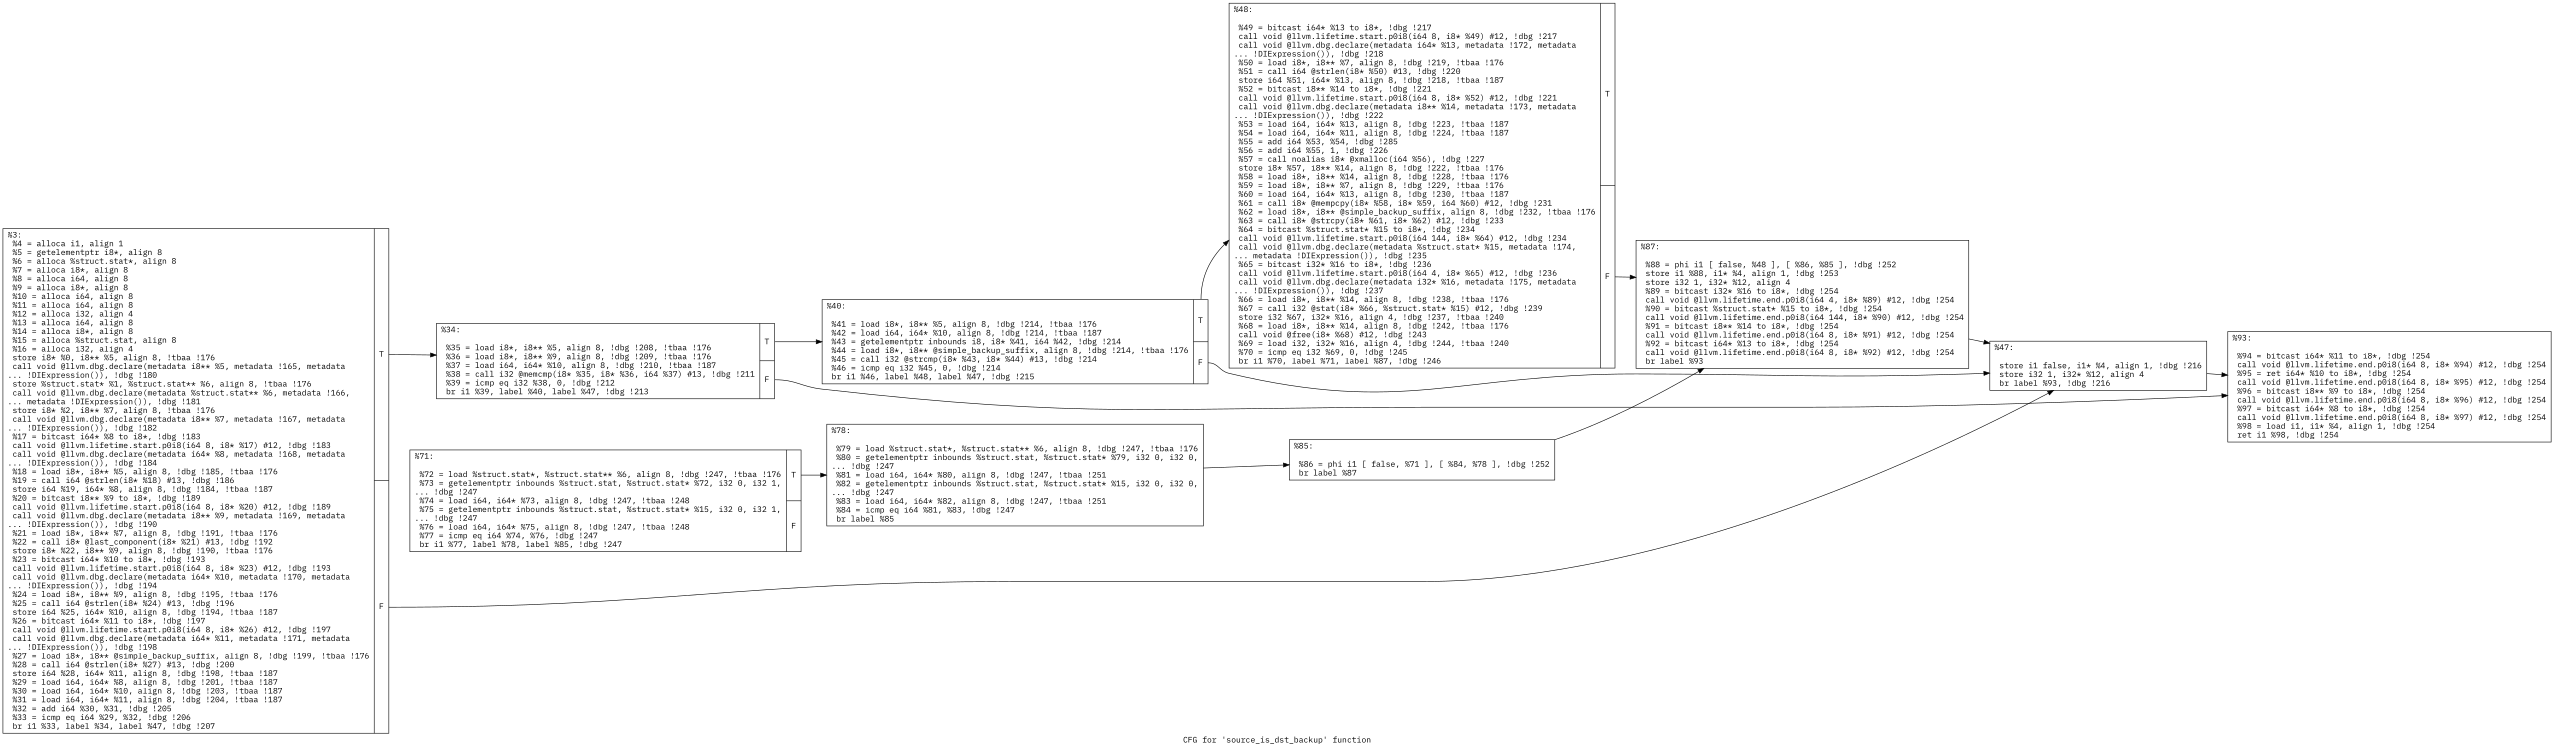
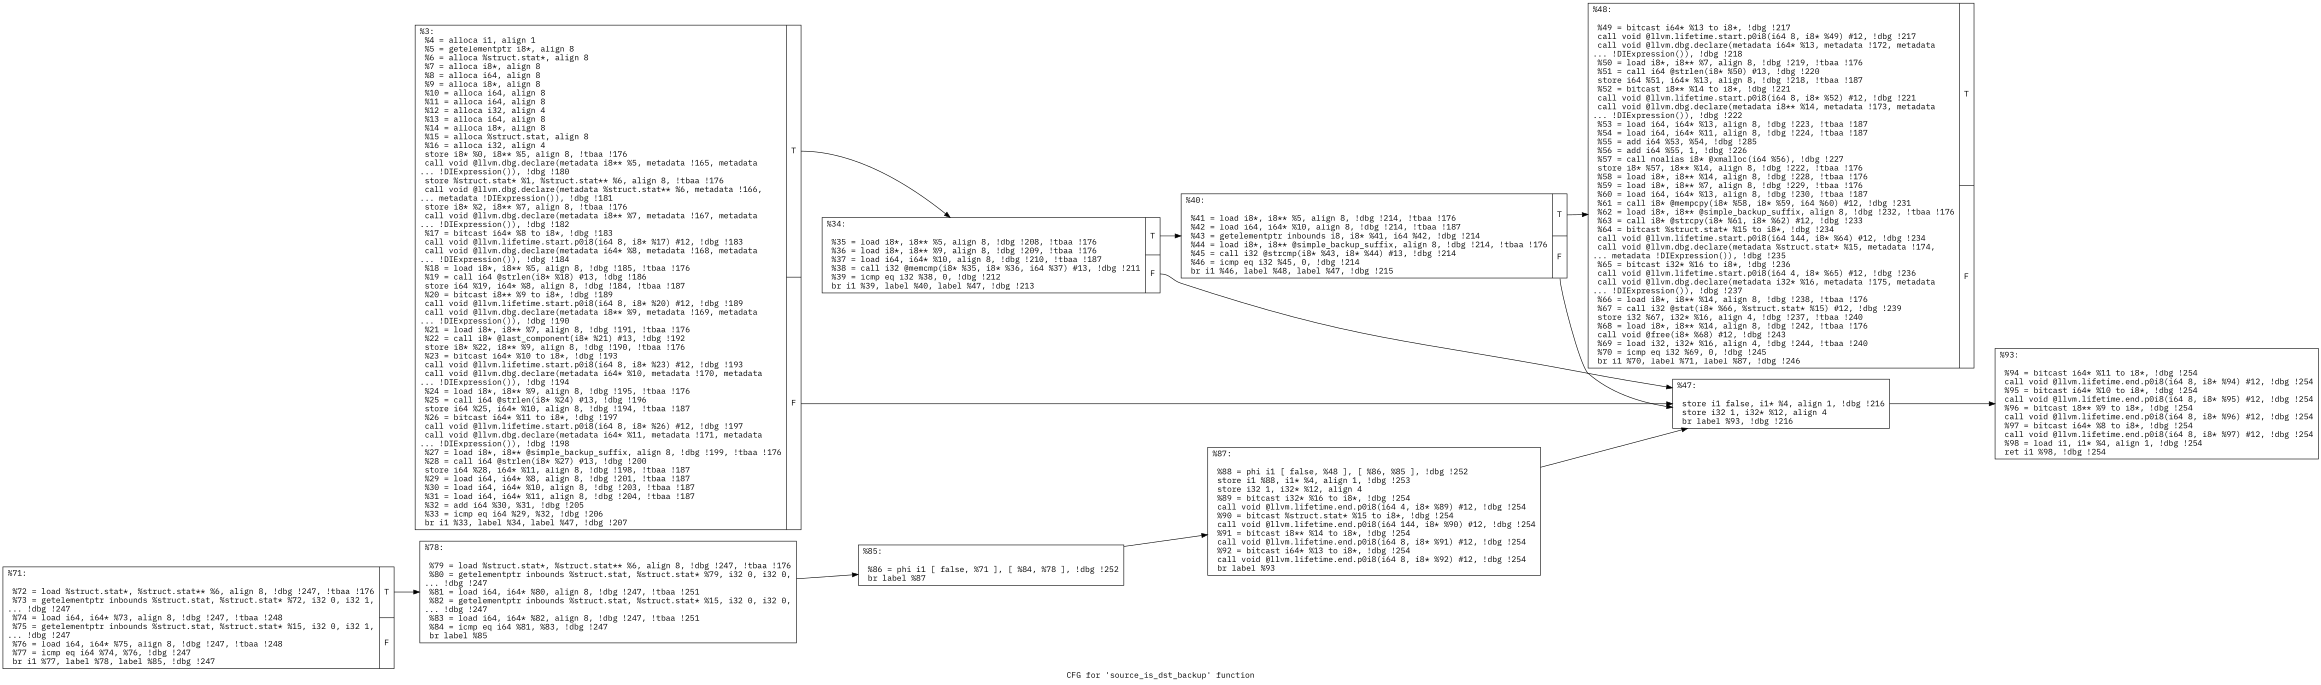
edge "%48:" -> "%87:": removed
node "%93:": text "%95 = ret i64* %10 to i8*, !dbg !254" -> "%95 = bitcast i64* %10 to i8*, !dbg !254"
edge "%34:" -> "%93:": now "%34:" -> "%47:"
